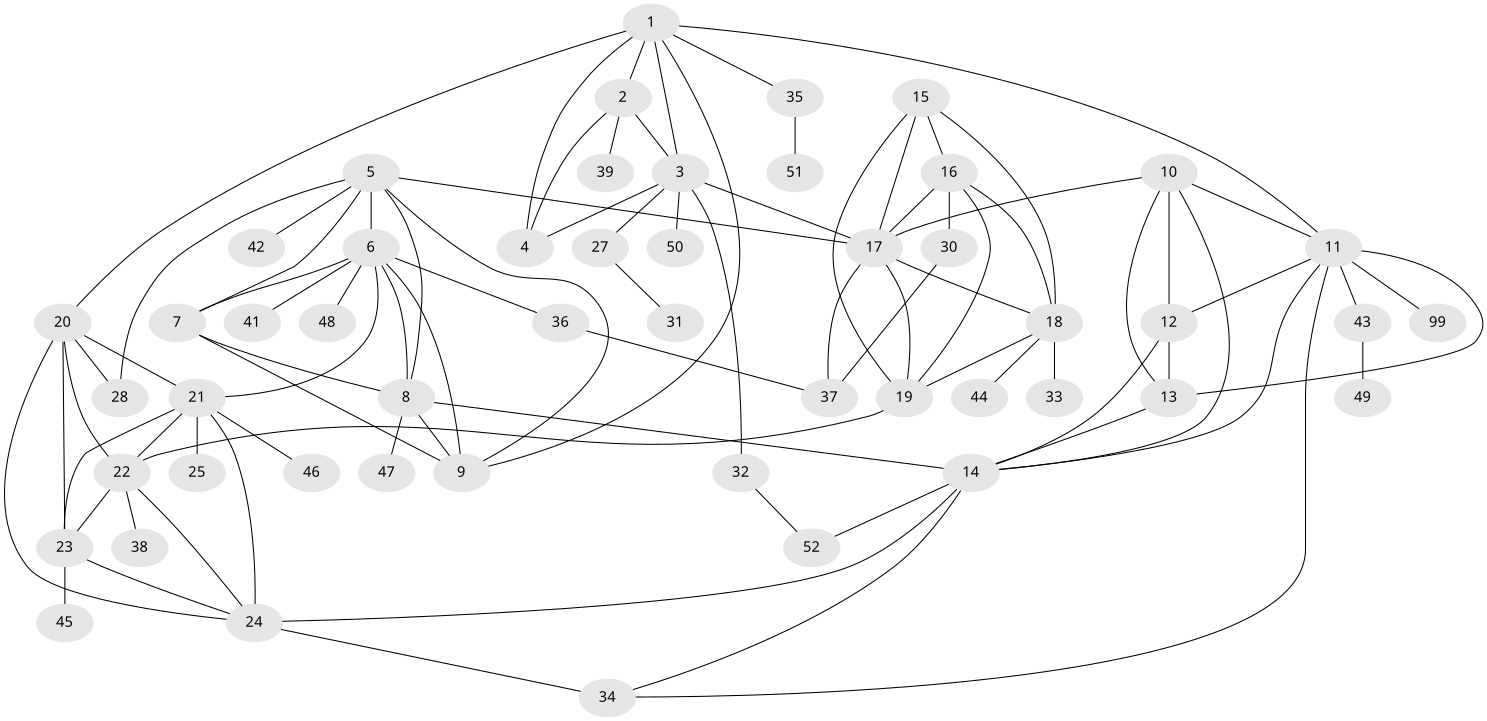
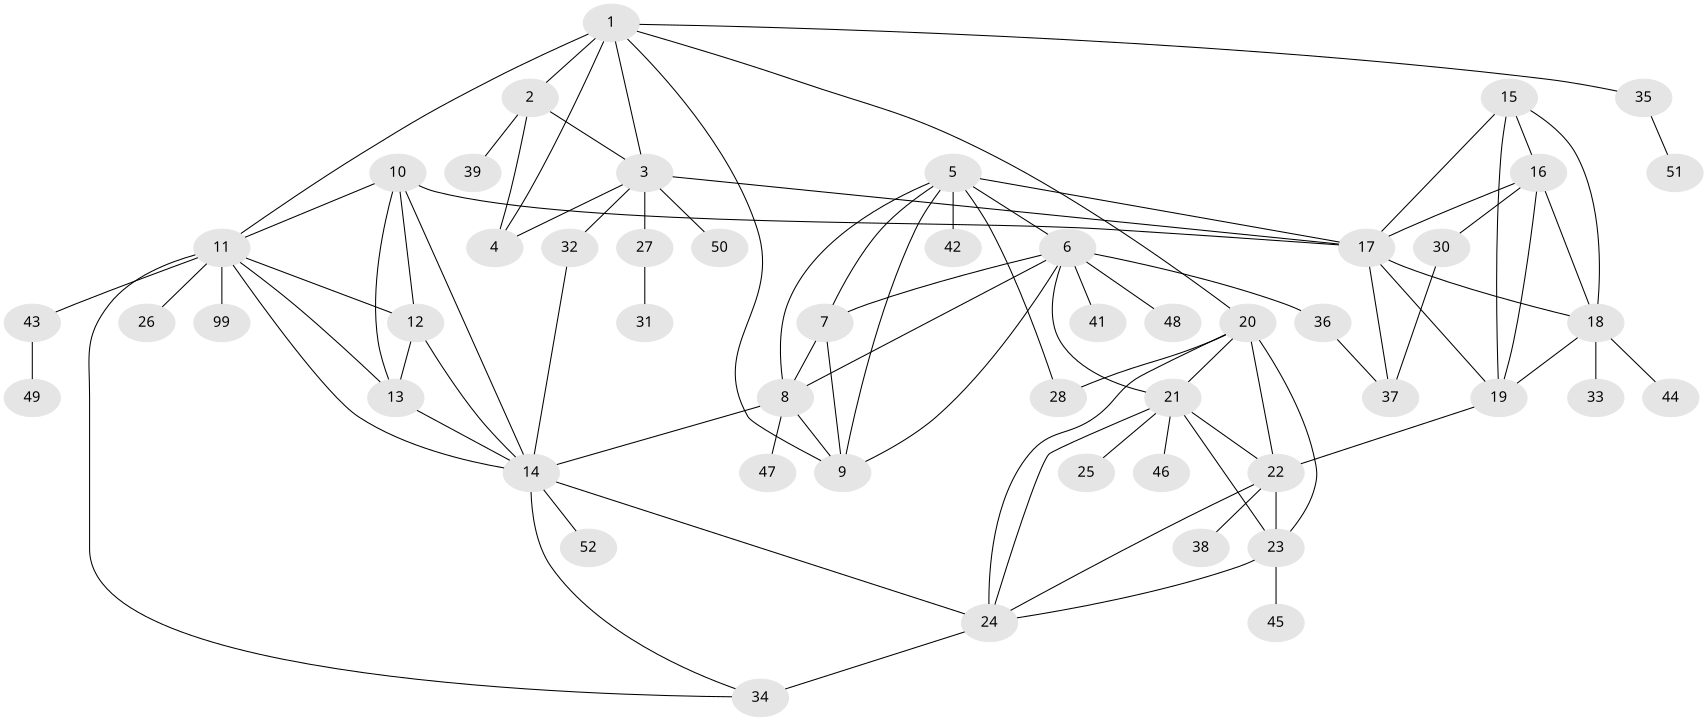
node "26": added
edge "32" -- "52": now "32" -- "14"
